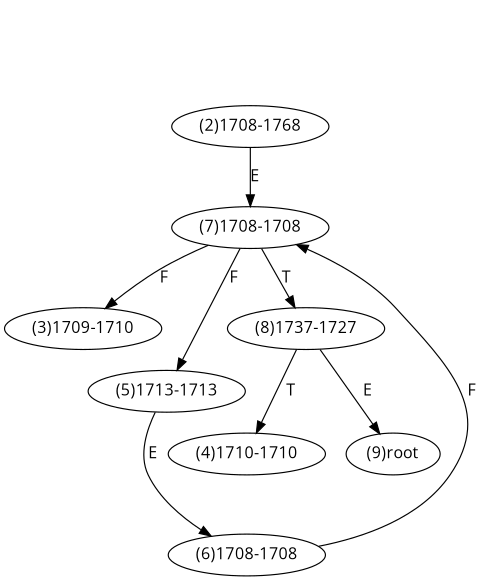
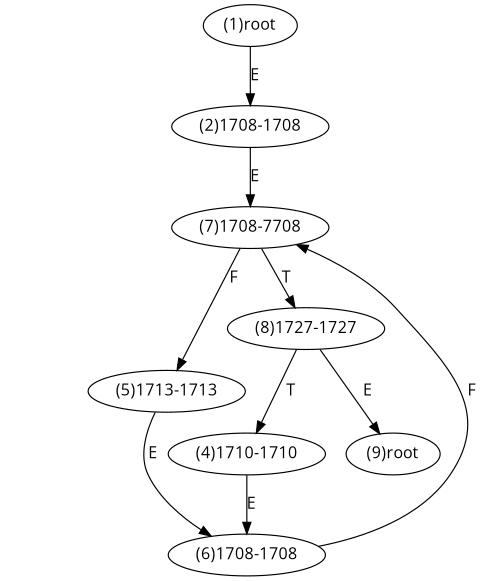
node "(1)root": added
node "(2)1708-1768": label "(2)1708-1768" -> "(2)1708-1708"
node "(7)1708-1708": label "(7)1708-1708" -> "(7)1708-7708"
node "(3)1709-1710": removed
node "(8)1737-1727": label "(8)1737-1727" -> "(8)1727-1727"
edge "(4)1710-1710" -> "(6)1708-1708": added, label "E"
